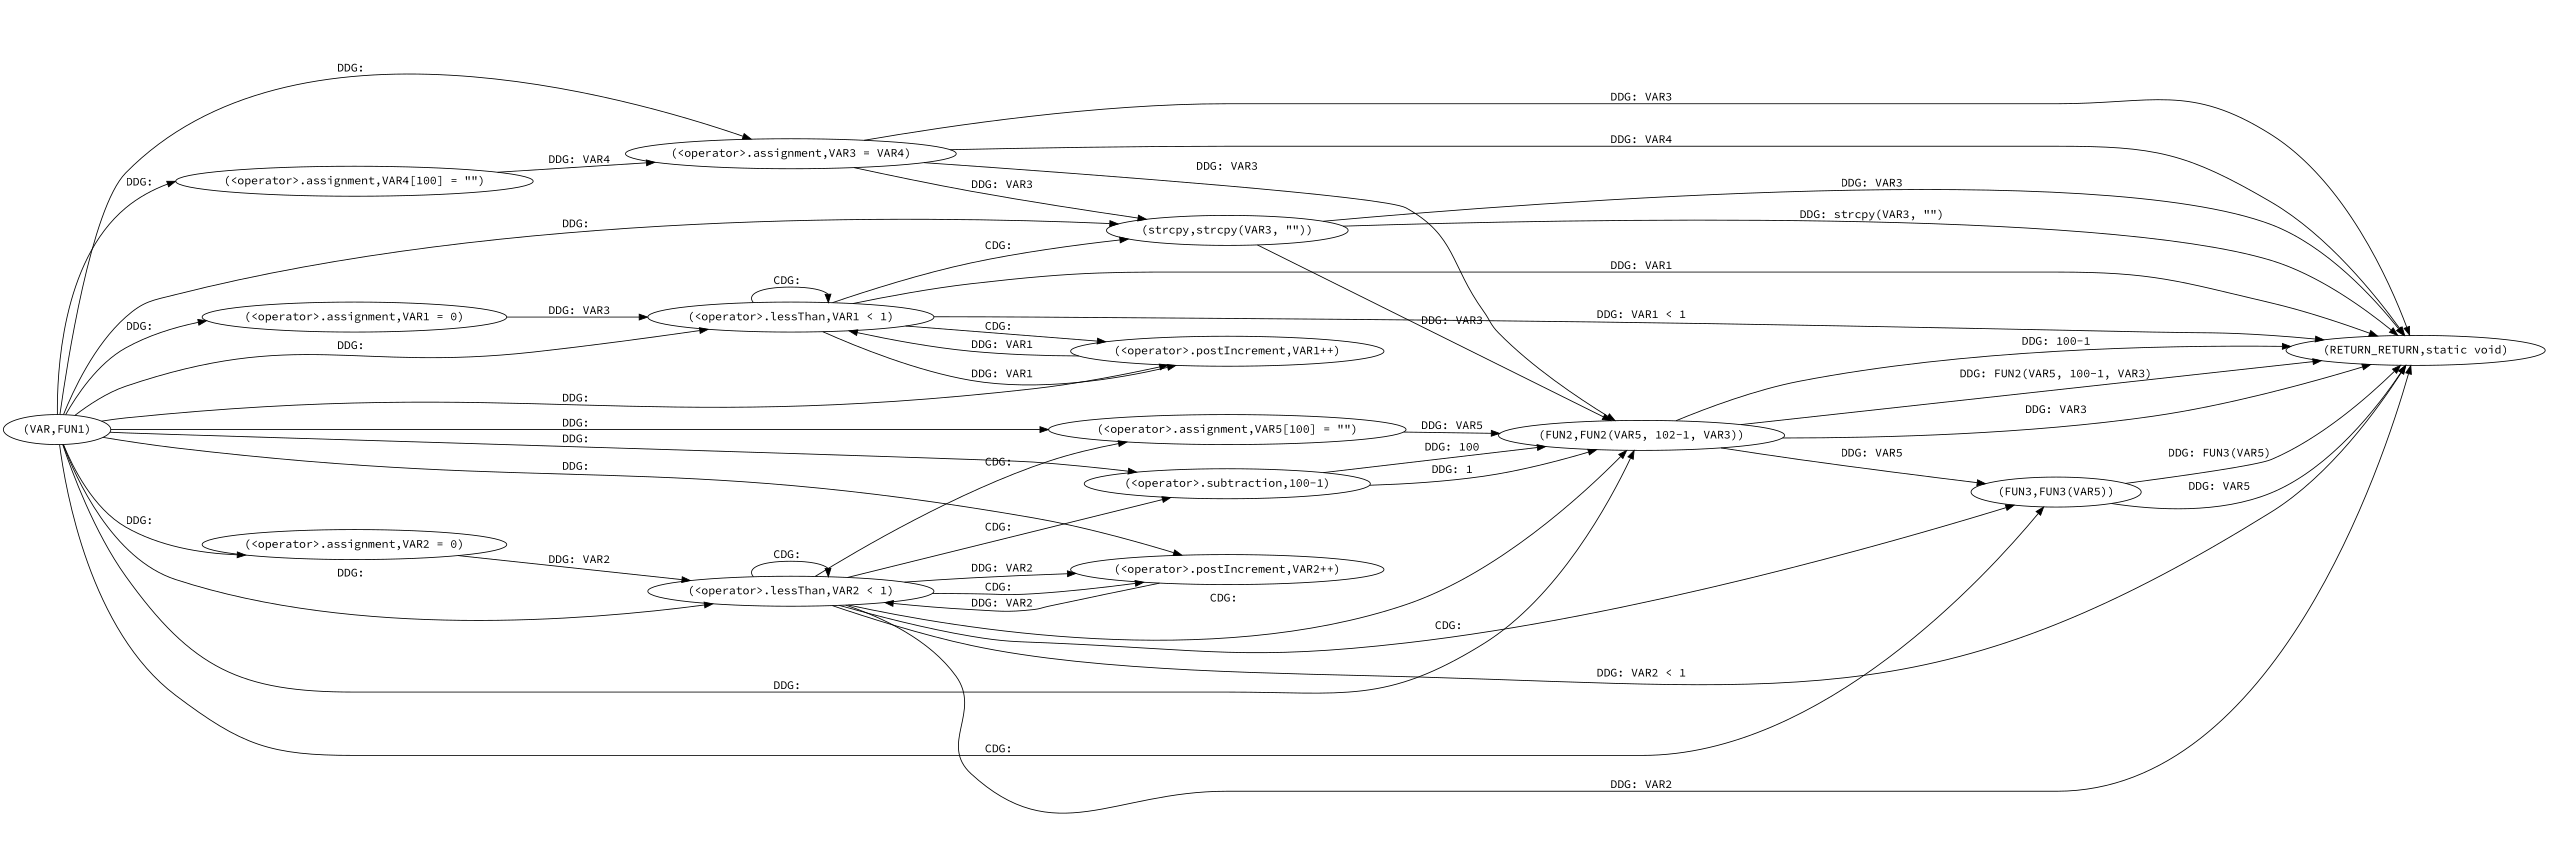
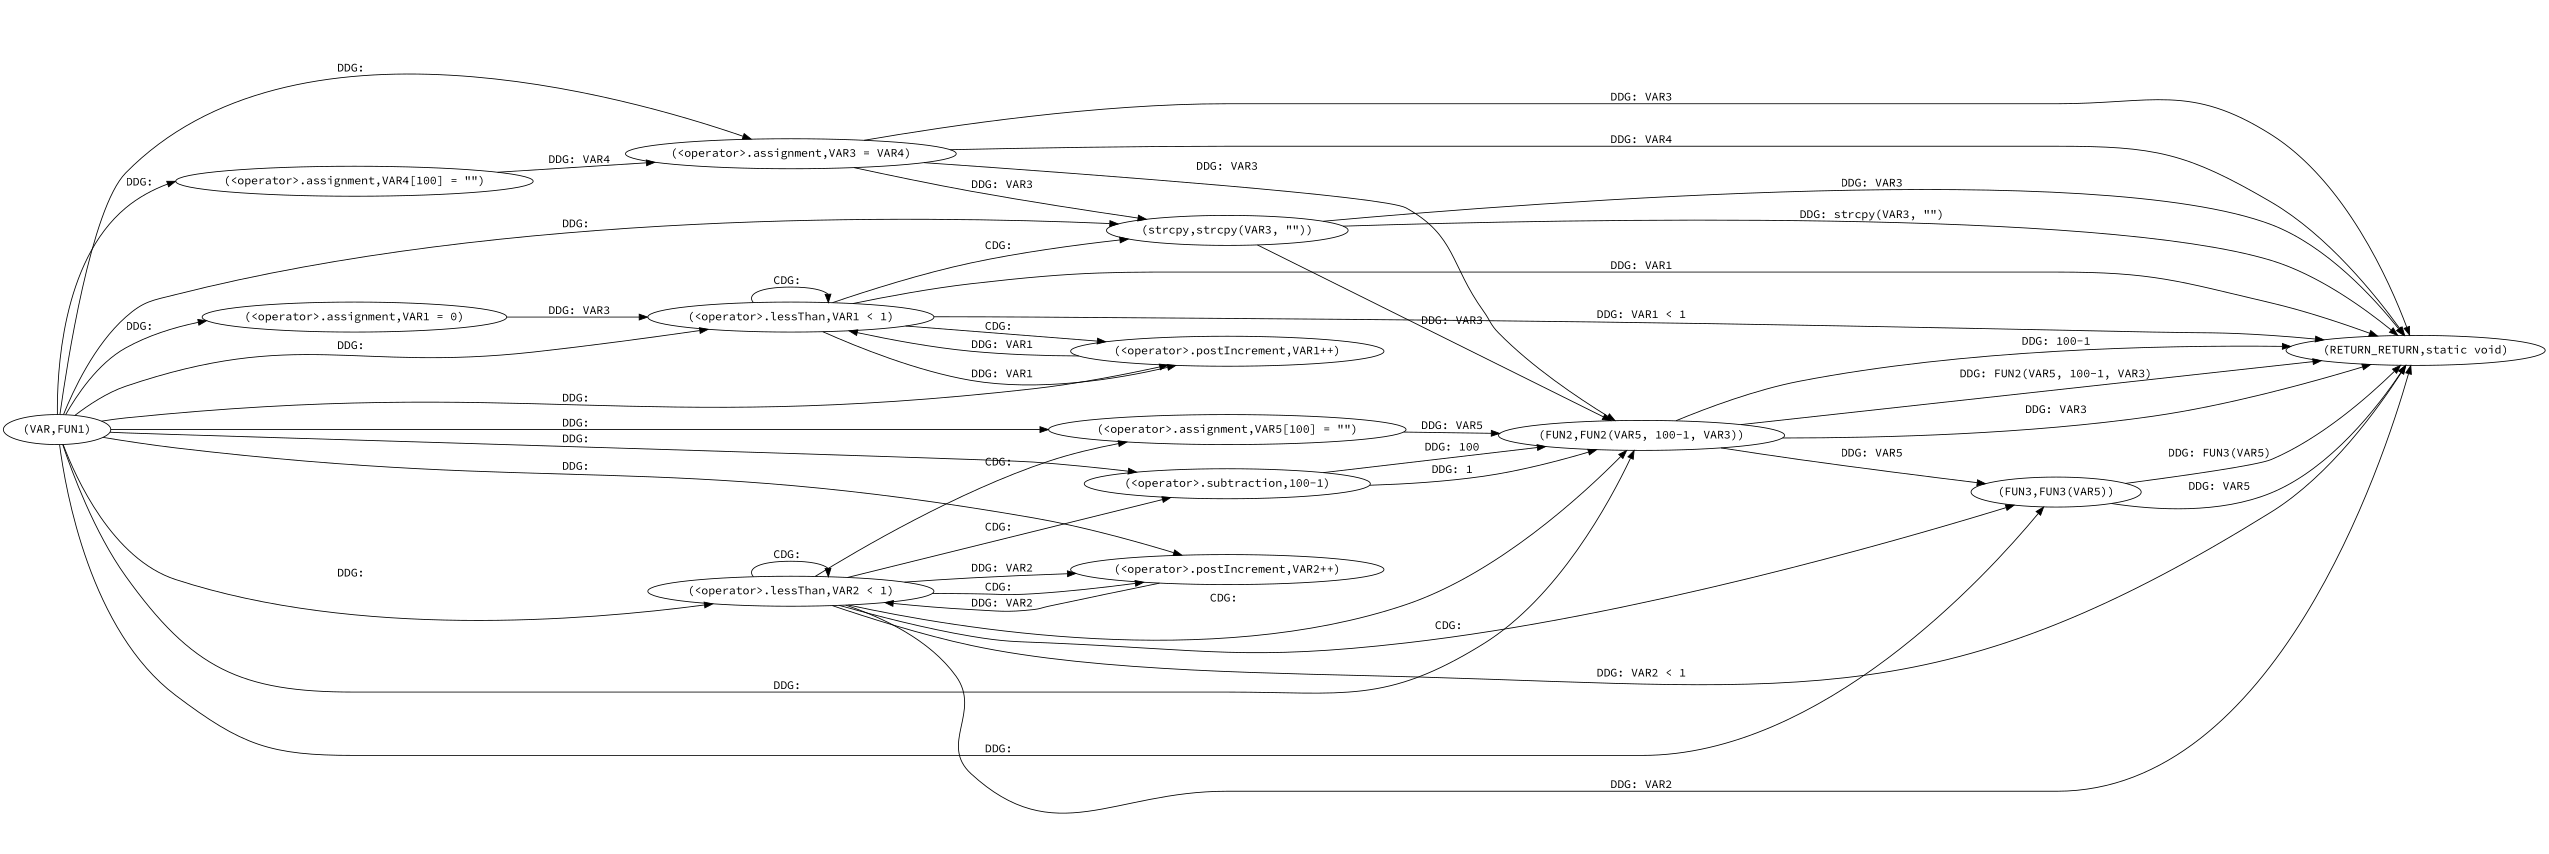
node "(FUN2,FUN2(VAR5, 102-1, VAR3))": label "(FUN2,FUN2(VAR5, 102-1, VAR3))" -> "(FUN2,FUN2(VAR5, 100-1, VAR3))"
node "(<operator>.assignment,VAR2 = 0)": removed
edge "(VAR,FUN1)" -> "(FUN3,FUN3(VAR5))": label "CDG: " -> "DDG: "
